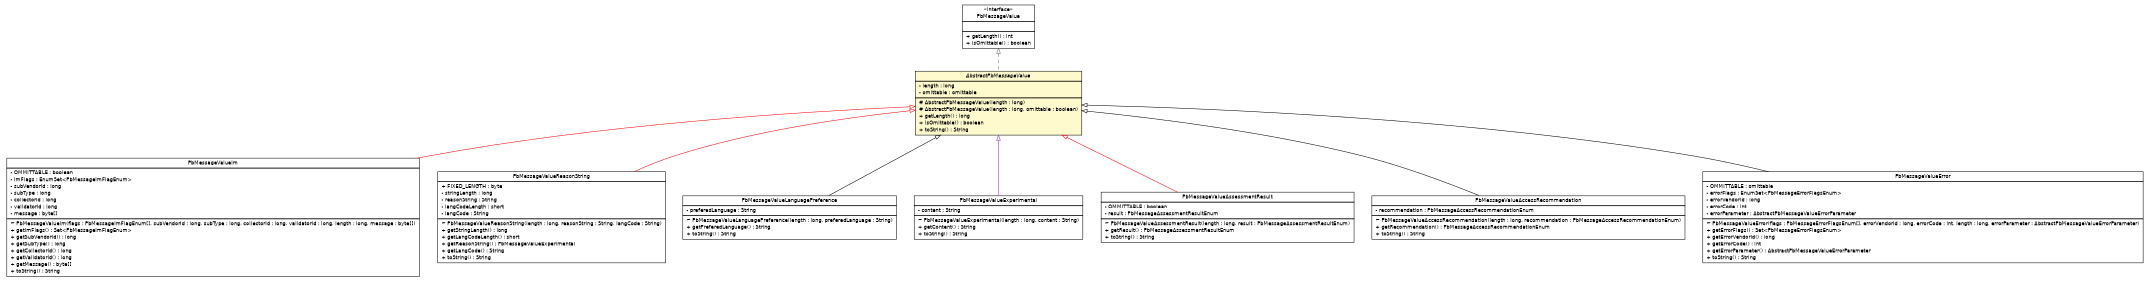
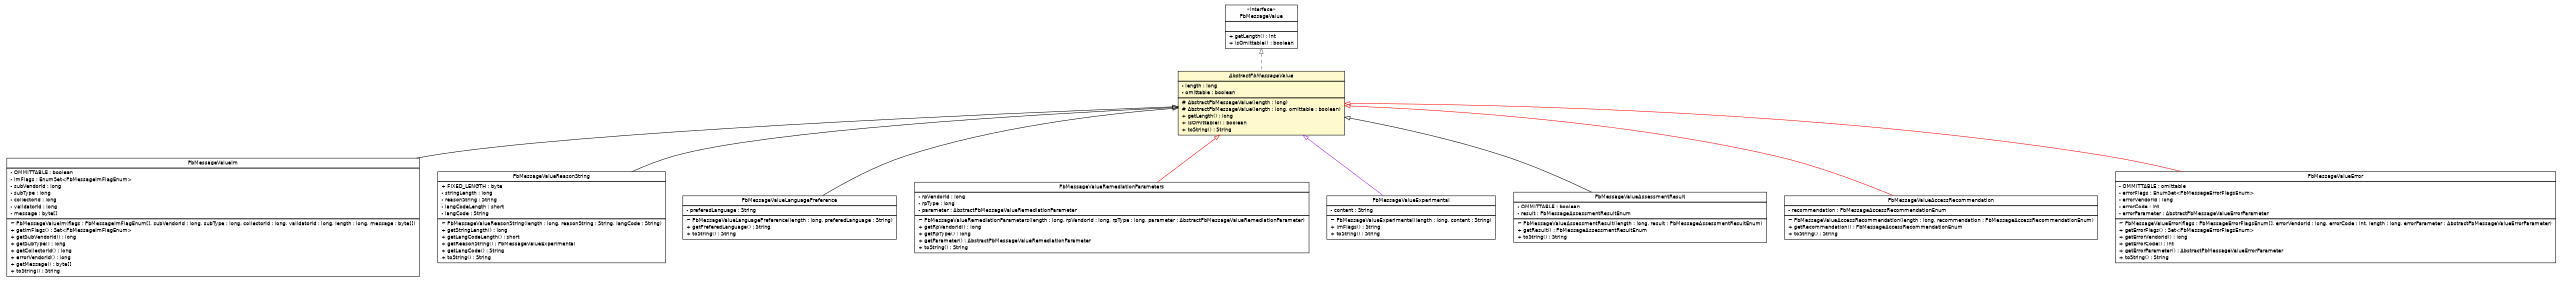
node "AbstractPbMessageValue": text "- omittable : omittable" -> "- omittable : boolean"
edge "PbMessageValueIm" -> "AbstractPbMessageValue": color red -> black
edge "PbMessageValueError" -> "AbstractPbMessageValue": color black -> red
edge "PbMessageValueReasonString" -> "AbstractPbMessageValue": color red -> black
edge "PbMessageValueAccessRecommendation" -> "AbstractPbMessageValue": color black -> red
edge "PbMessageValueAssessmentResult" -> "AbstractPbMessageValue": color red -> black
node "PbMessageValueRemediationParameters": added
node "PbMessageValueExperimental": text "+ getContent() : String" -> "+ imFlags() : String"
node "PbMessageValueIm": text "+ getValidatorId() : long" -> "+ errorVendorId() : long"
